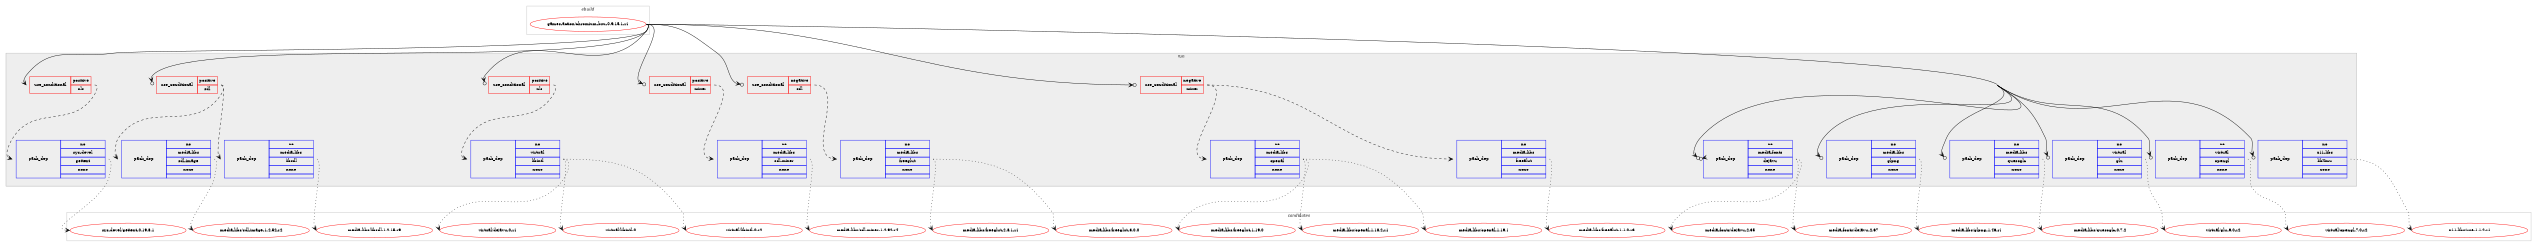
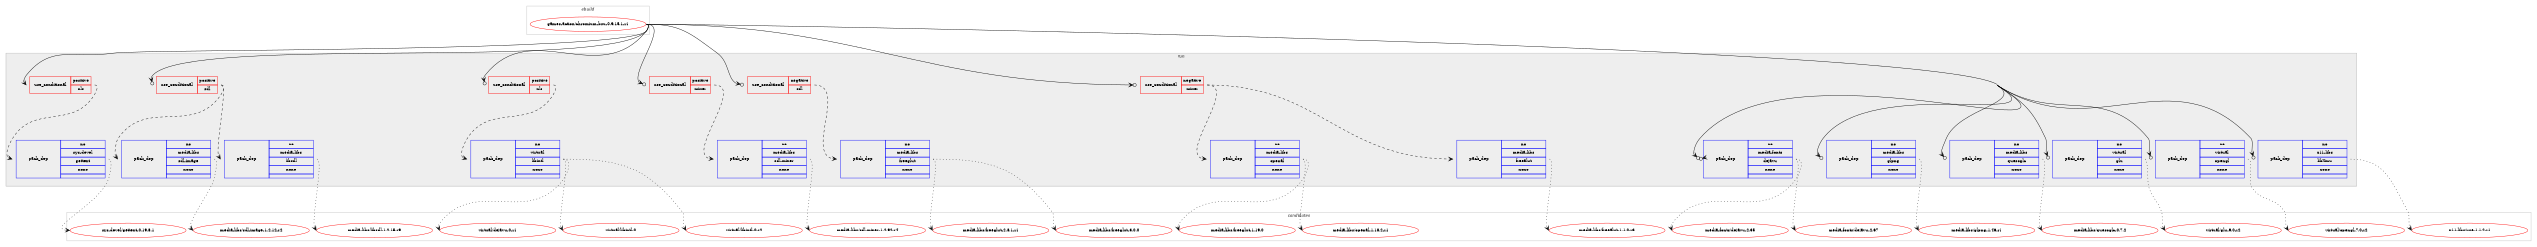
node "media-libs/sdl-image-1.2.52-r2": label "media-libs/sdl-image-1.2.52-r2" -> "media-libs/sdl-image-1.2.12-r2"
node "media-libs/openal-1.19.1": removed
